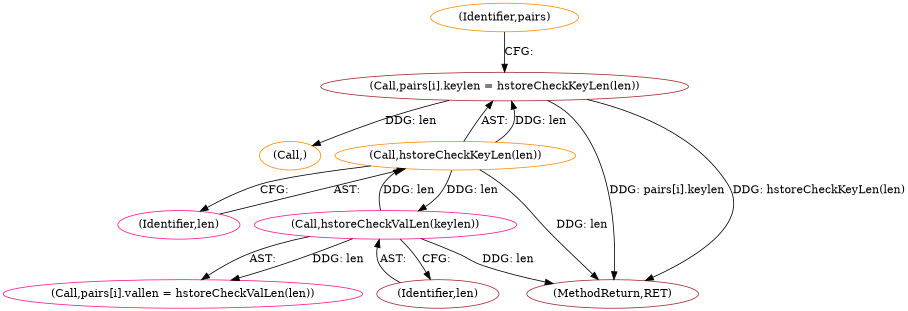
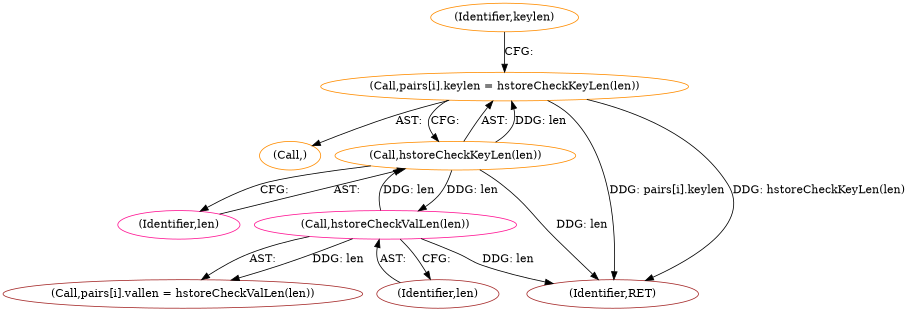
node "(Identifier,pairs)": label "(Identifier,pairs)" -> "(Identifier,keylen)"
node "(Call,pairs[i].keylen = hstoreCheckKeyLen(len))": color brown -> darkorange
edge "(Call,pairs[i].keylen = hstoreCheckKeyLen(len))" -> "(Call,hstoreCheckKeyLen(len))": added, label "CFG:"
edge "(Call,pairs[i].keylen = hstoreCheckKeyLen(len))" -> "(Call,)": label "DDG: len" -> "AST: "
node "(Call,hstoreCheckValLen(keylen))": label "(Call,hstoreCheckValLen(keylen))" -> "(Call,hstoreCheckValLen(len))"
node "(Call,pairs[i].vallen = hstoreCheckValLen(len))": color deeppink -> brown
node "(MethodReturn,RET)": label "(MethodReturn,RET)" -> "(Identifier,RET)"
